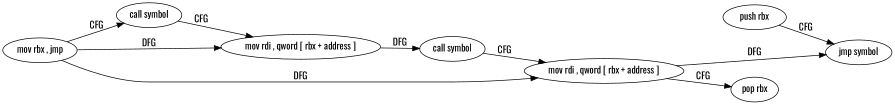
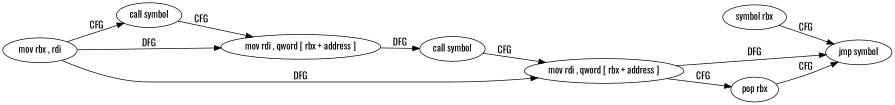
node "push rbx": label "push rbx" -> "symbol rbx"
node "mov rbx , jmp": label "mov rbx , jmp" -> "mov rbx , rdi"
edge "pop rbx" -> "jmp symbol": added, label "CFG"
